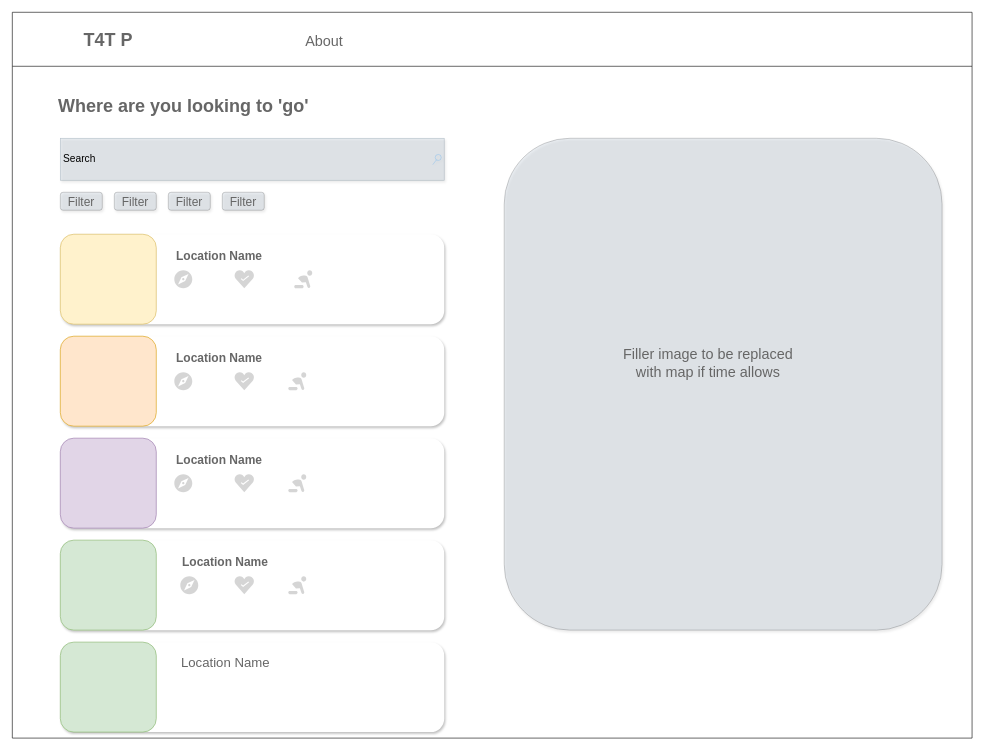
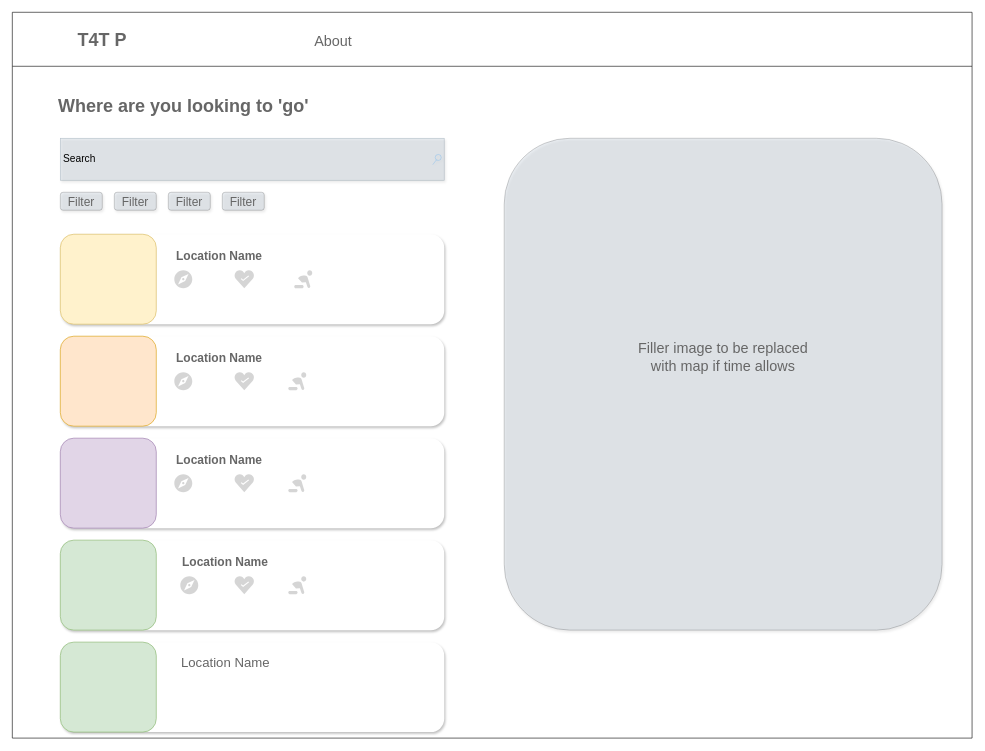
node "T4T P": moved (108, 39) -> (102, 39)
node "About": moved (324, 39) -> (333, 39)
node "Filler image to be replaced with map if time allows": moved (708, 363) -> (723, 357)
